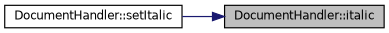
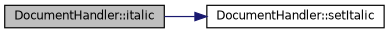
edge "DocumentHandler::setItalic" -> "DocumentHandler::italic": reversed
